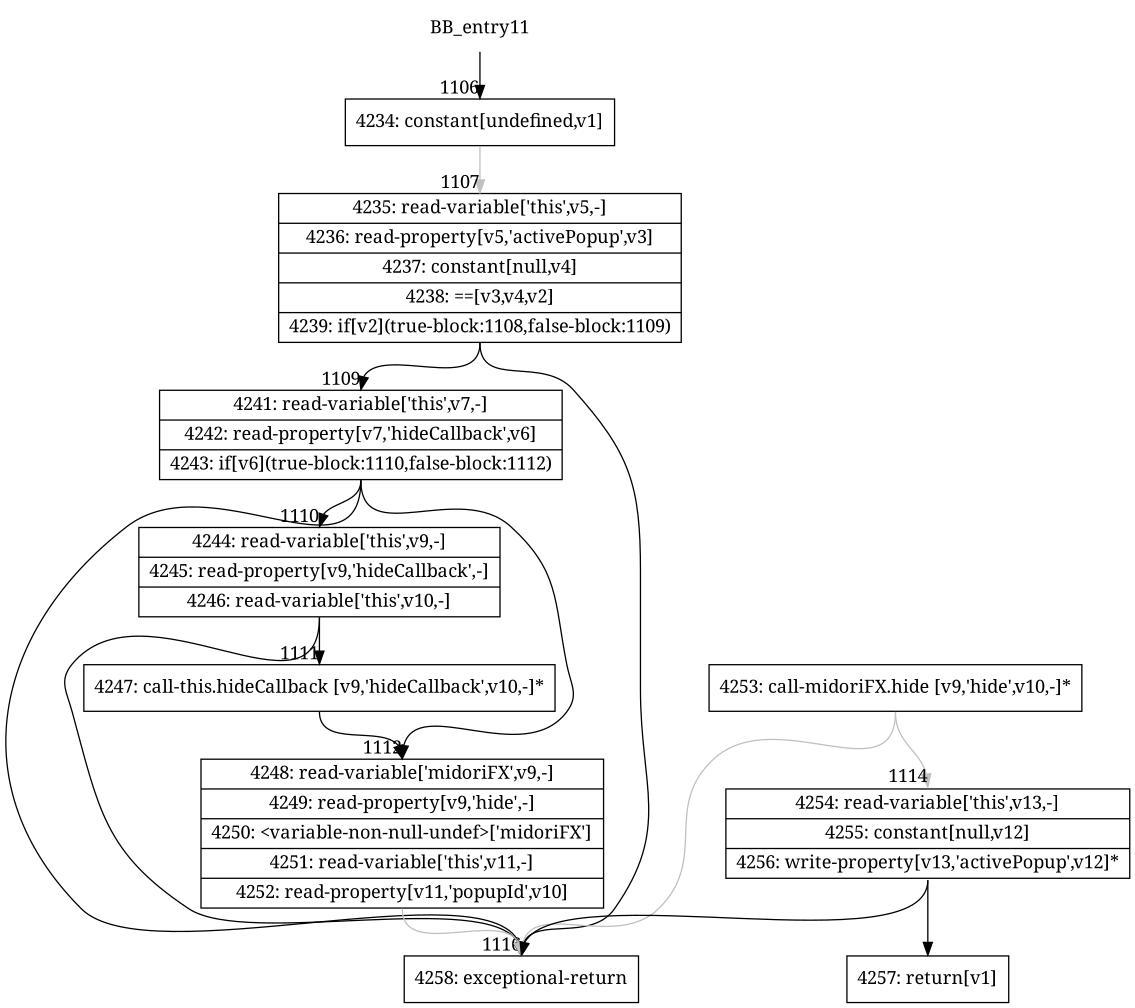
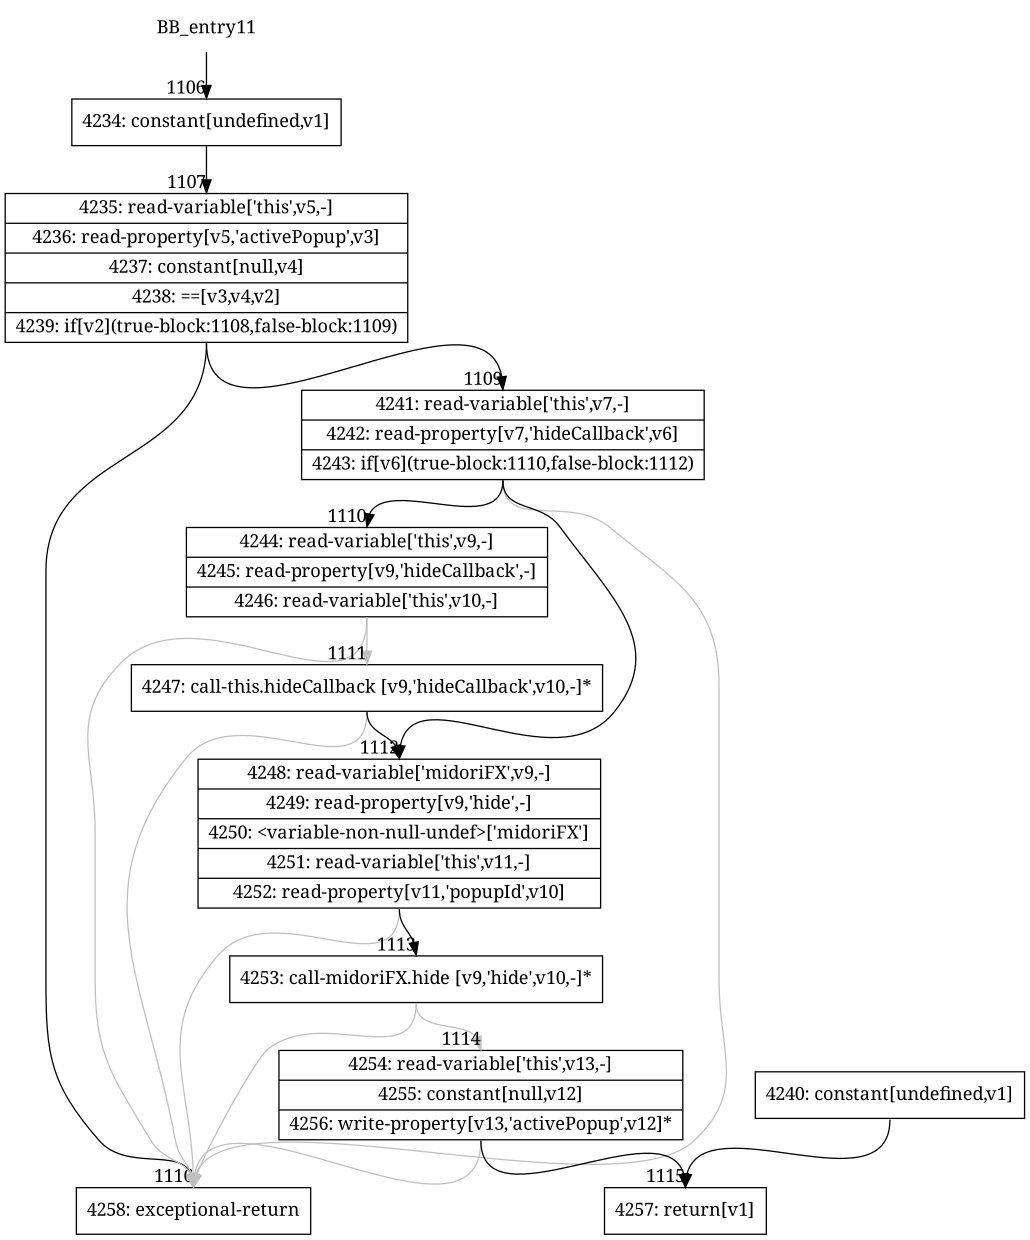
edge "4234: constant[undefined,v1]" -> "4235: read-variable['this',v5,-]": color gray -> black
edge "4244: read-variable['this',v9,-]" -> "4247: call-this.hideCallback [v9,'hideCallback',v10,-]*": color black -> gray
edge "4241: read-variable['this',v7,-]" -> "4258: exceptional-return": color black -> gray
edge "4244: read-variable['this',v9,-]" -> "4258: exceptional-return": color black -> gray
edge "4247: call-this.hideCallback [v9,'hideCallback',v10,-]*" -> "4258: exceptional-return": added
edge "4254: read-variable['this',v13,-]" -> "4258: exceptional-return": color black -> gray
edge "4248: read-variable['midoriFX',v9,-]" -> "4253: call-midoriFX.hide [v9,'hide',v10,-]*": added
node "4240: constant[undefined,v1]": added
